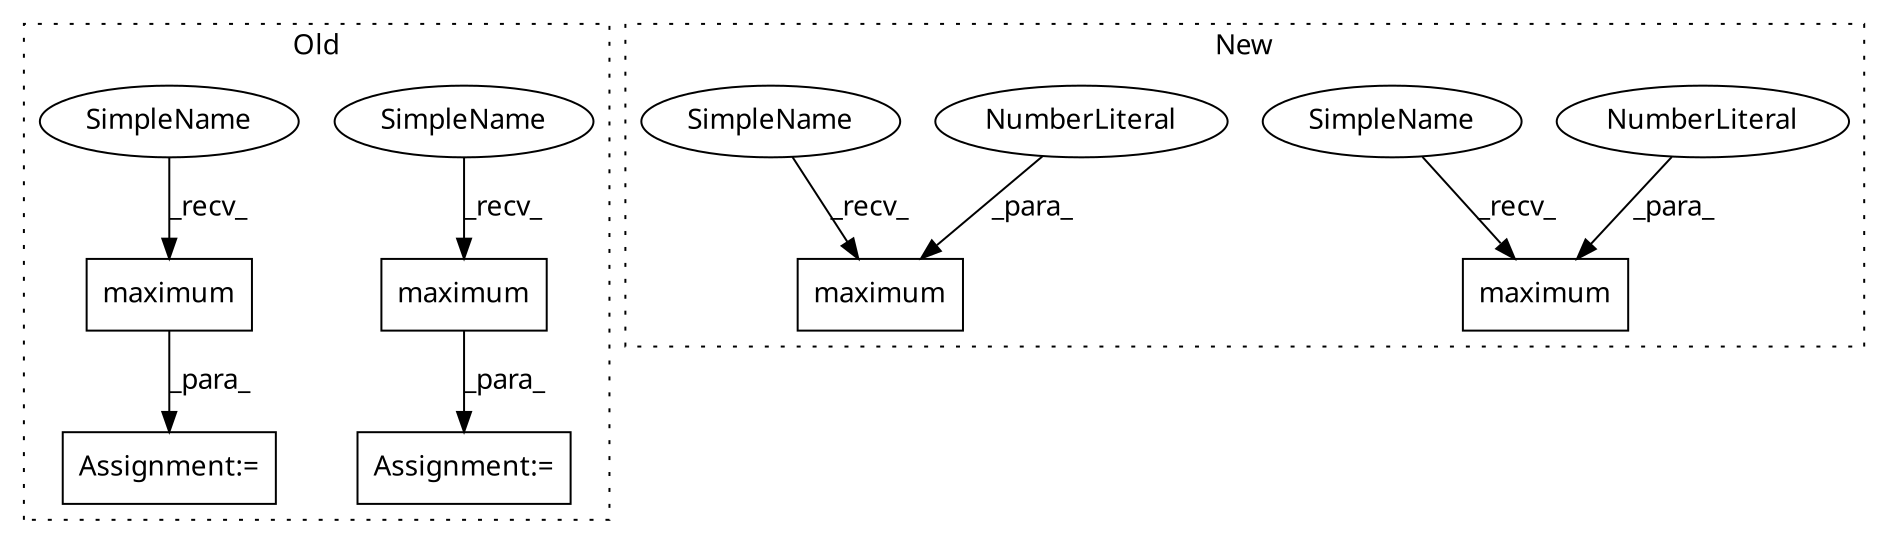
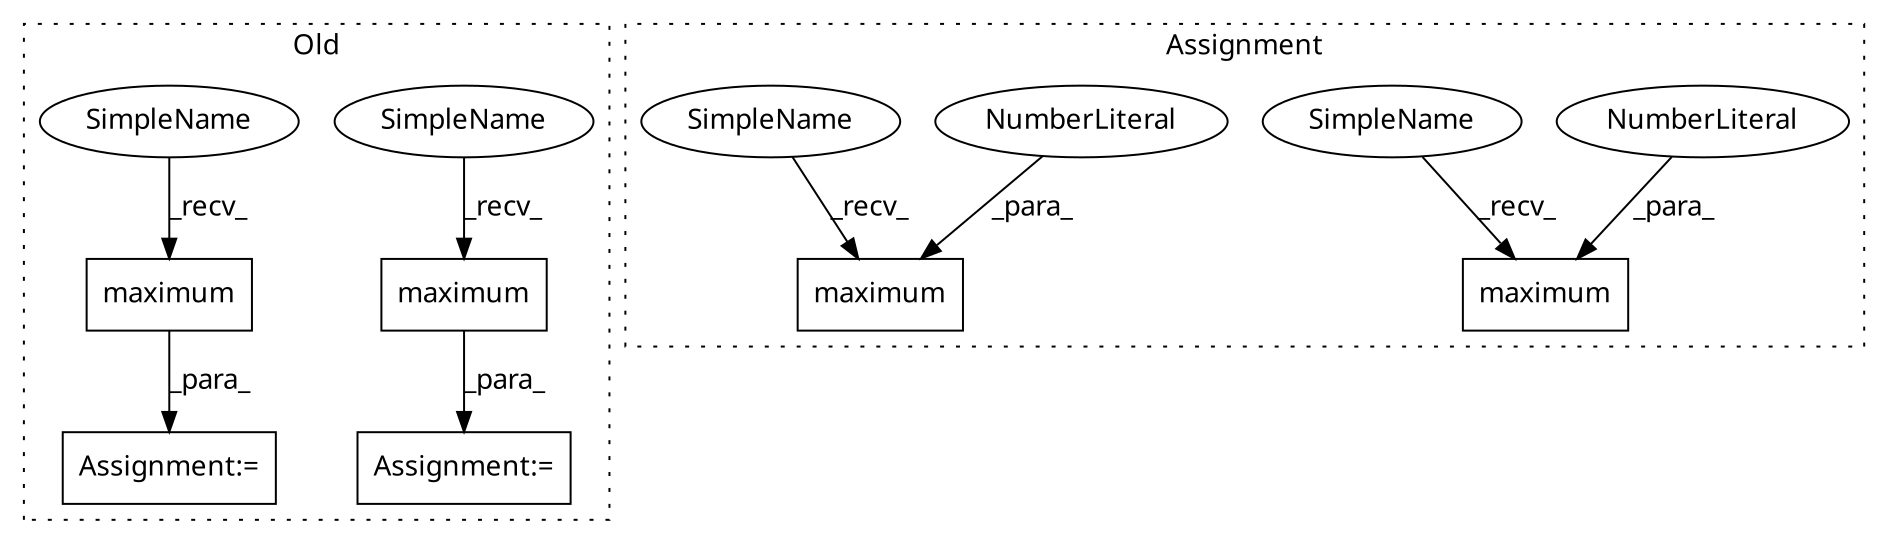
cluster "New": label "New" -> "Assignment"
